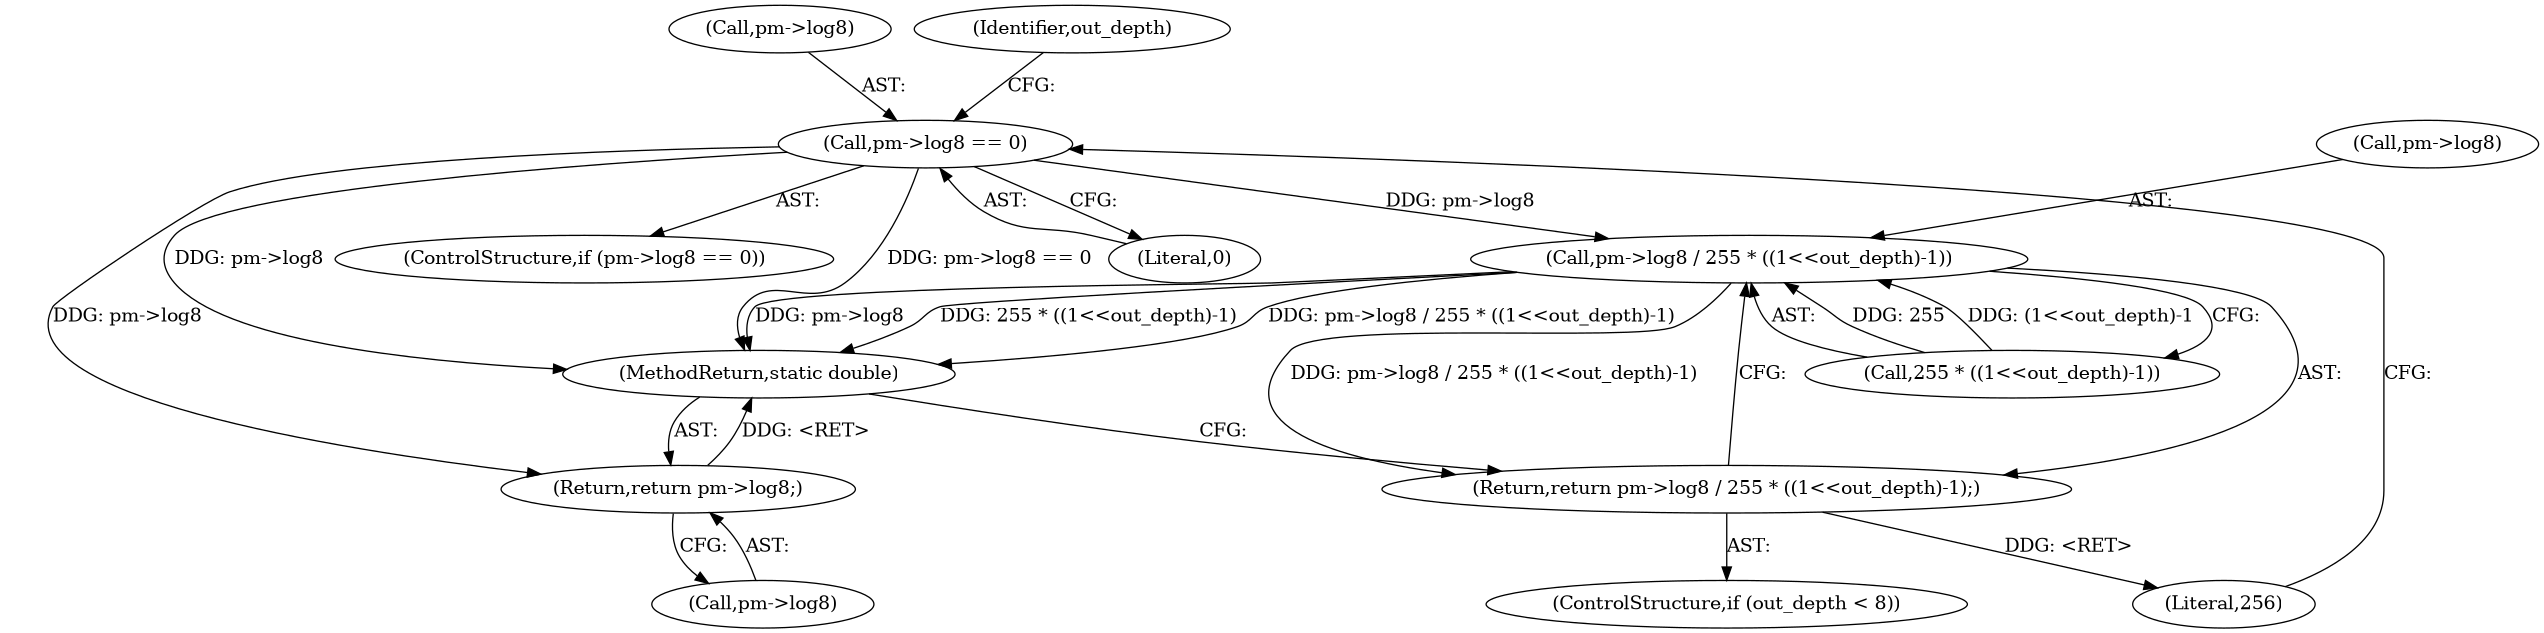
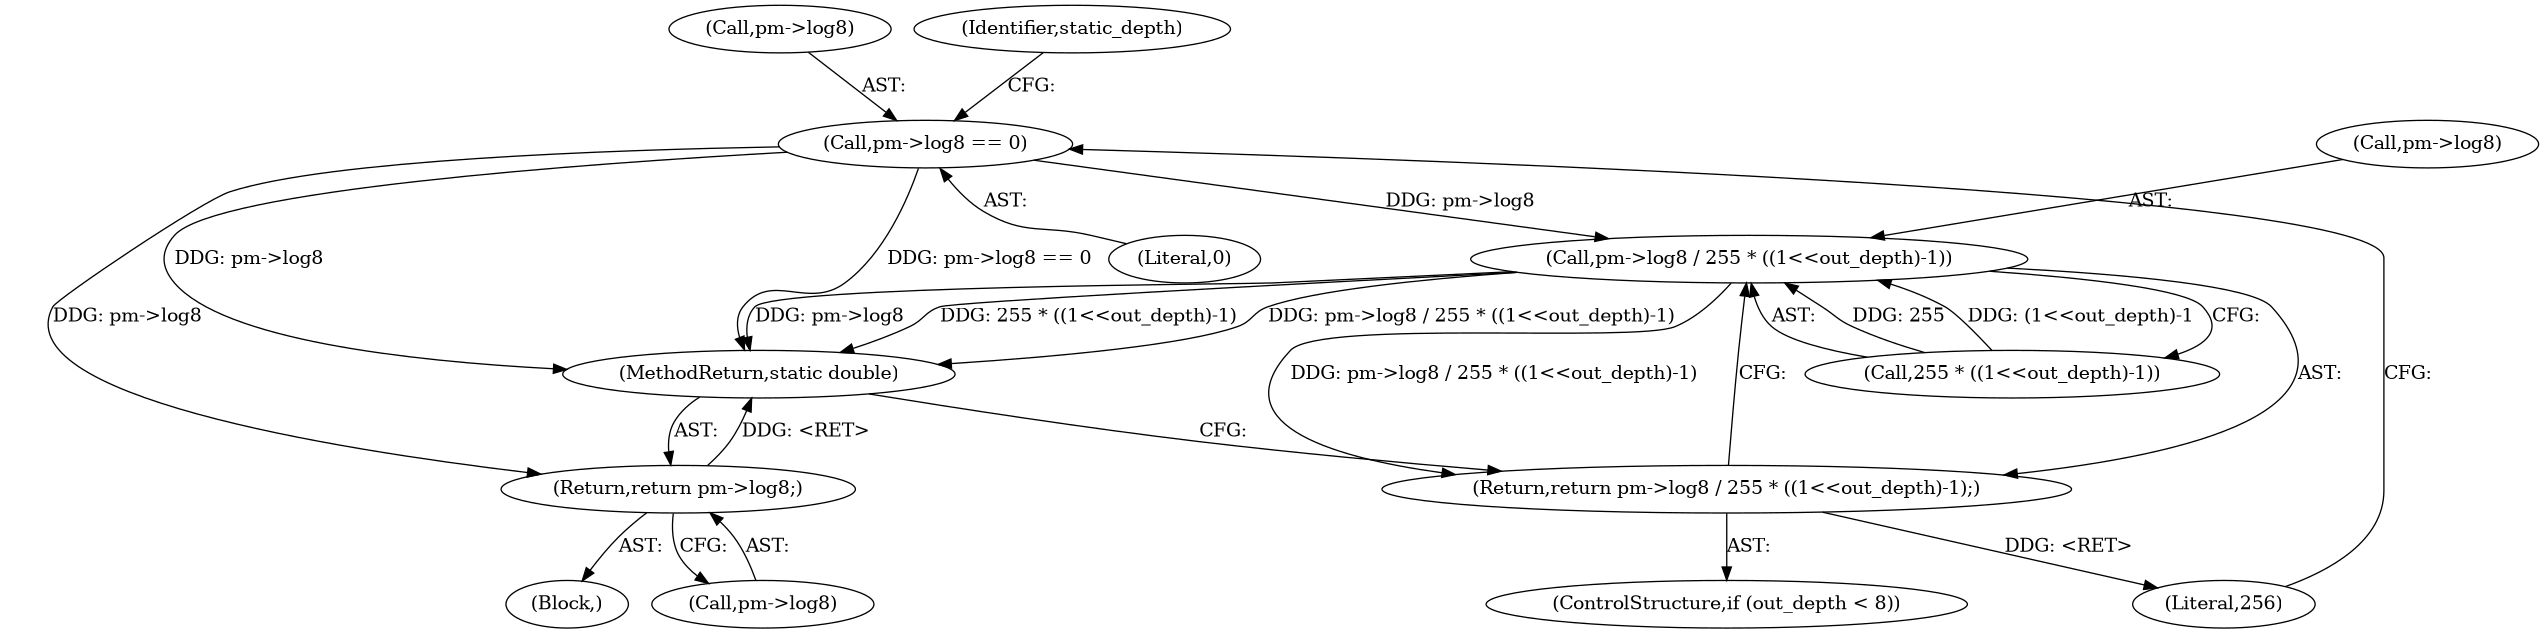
node "(Identifier,out_depth)": label "(Identifier,out_depth)" -> "(Identifier,static_depth)"
edge "(Call,pm->log8 == 0)" -> "(Literal,0)": removed, label "CFG:"
node "(ControlStructure,if (pm->log8 == 0))": removed
node "(Block,)": added
